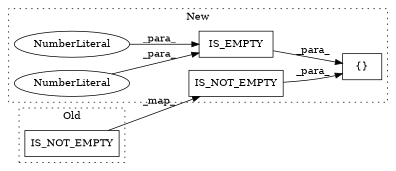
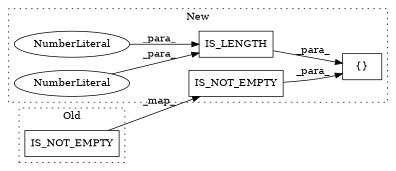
node "IS_EMPTY": label "IS_EMPTY" -> "IS_LENGTH"
